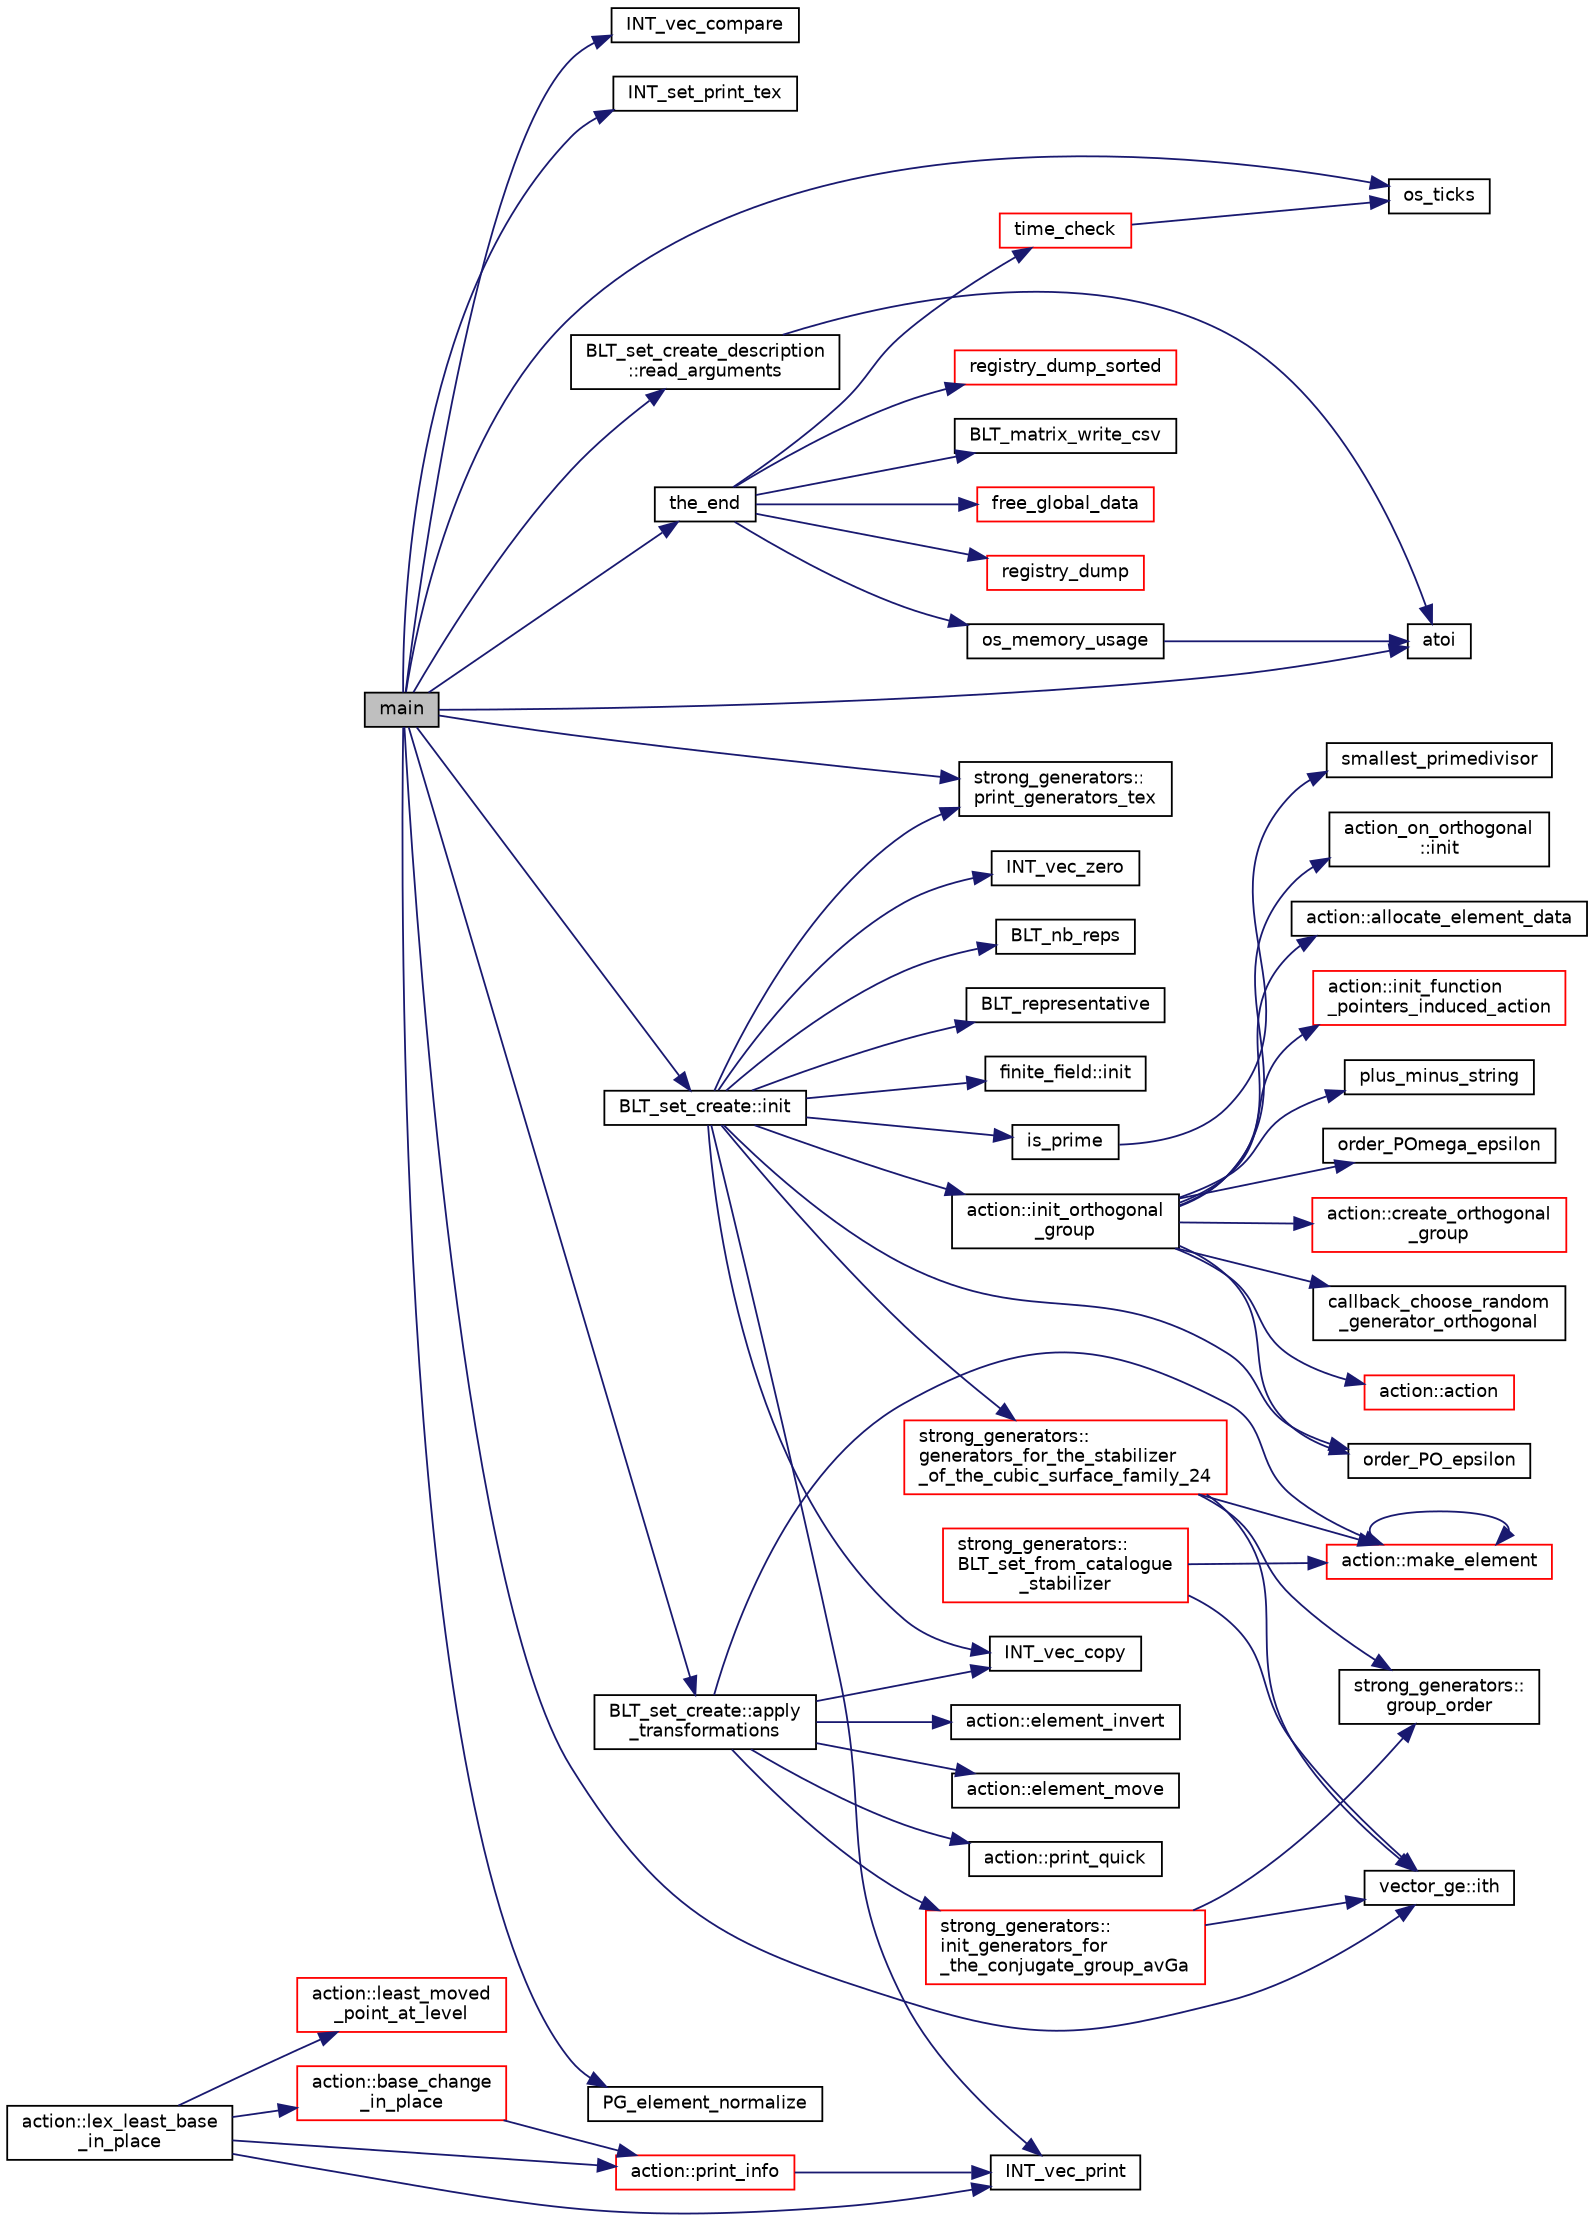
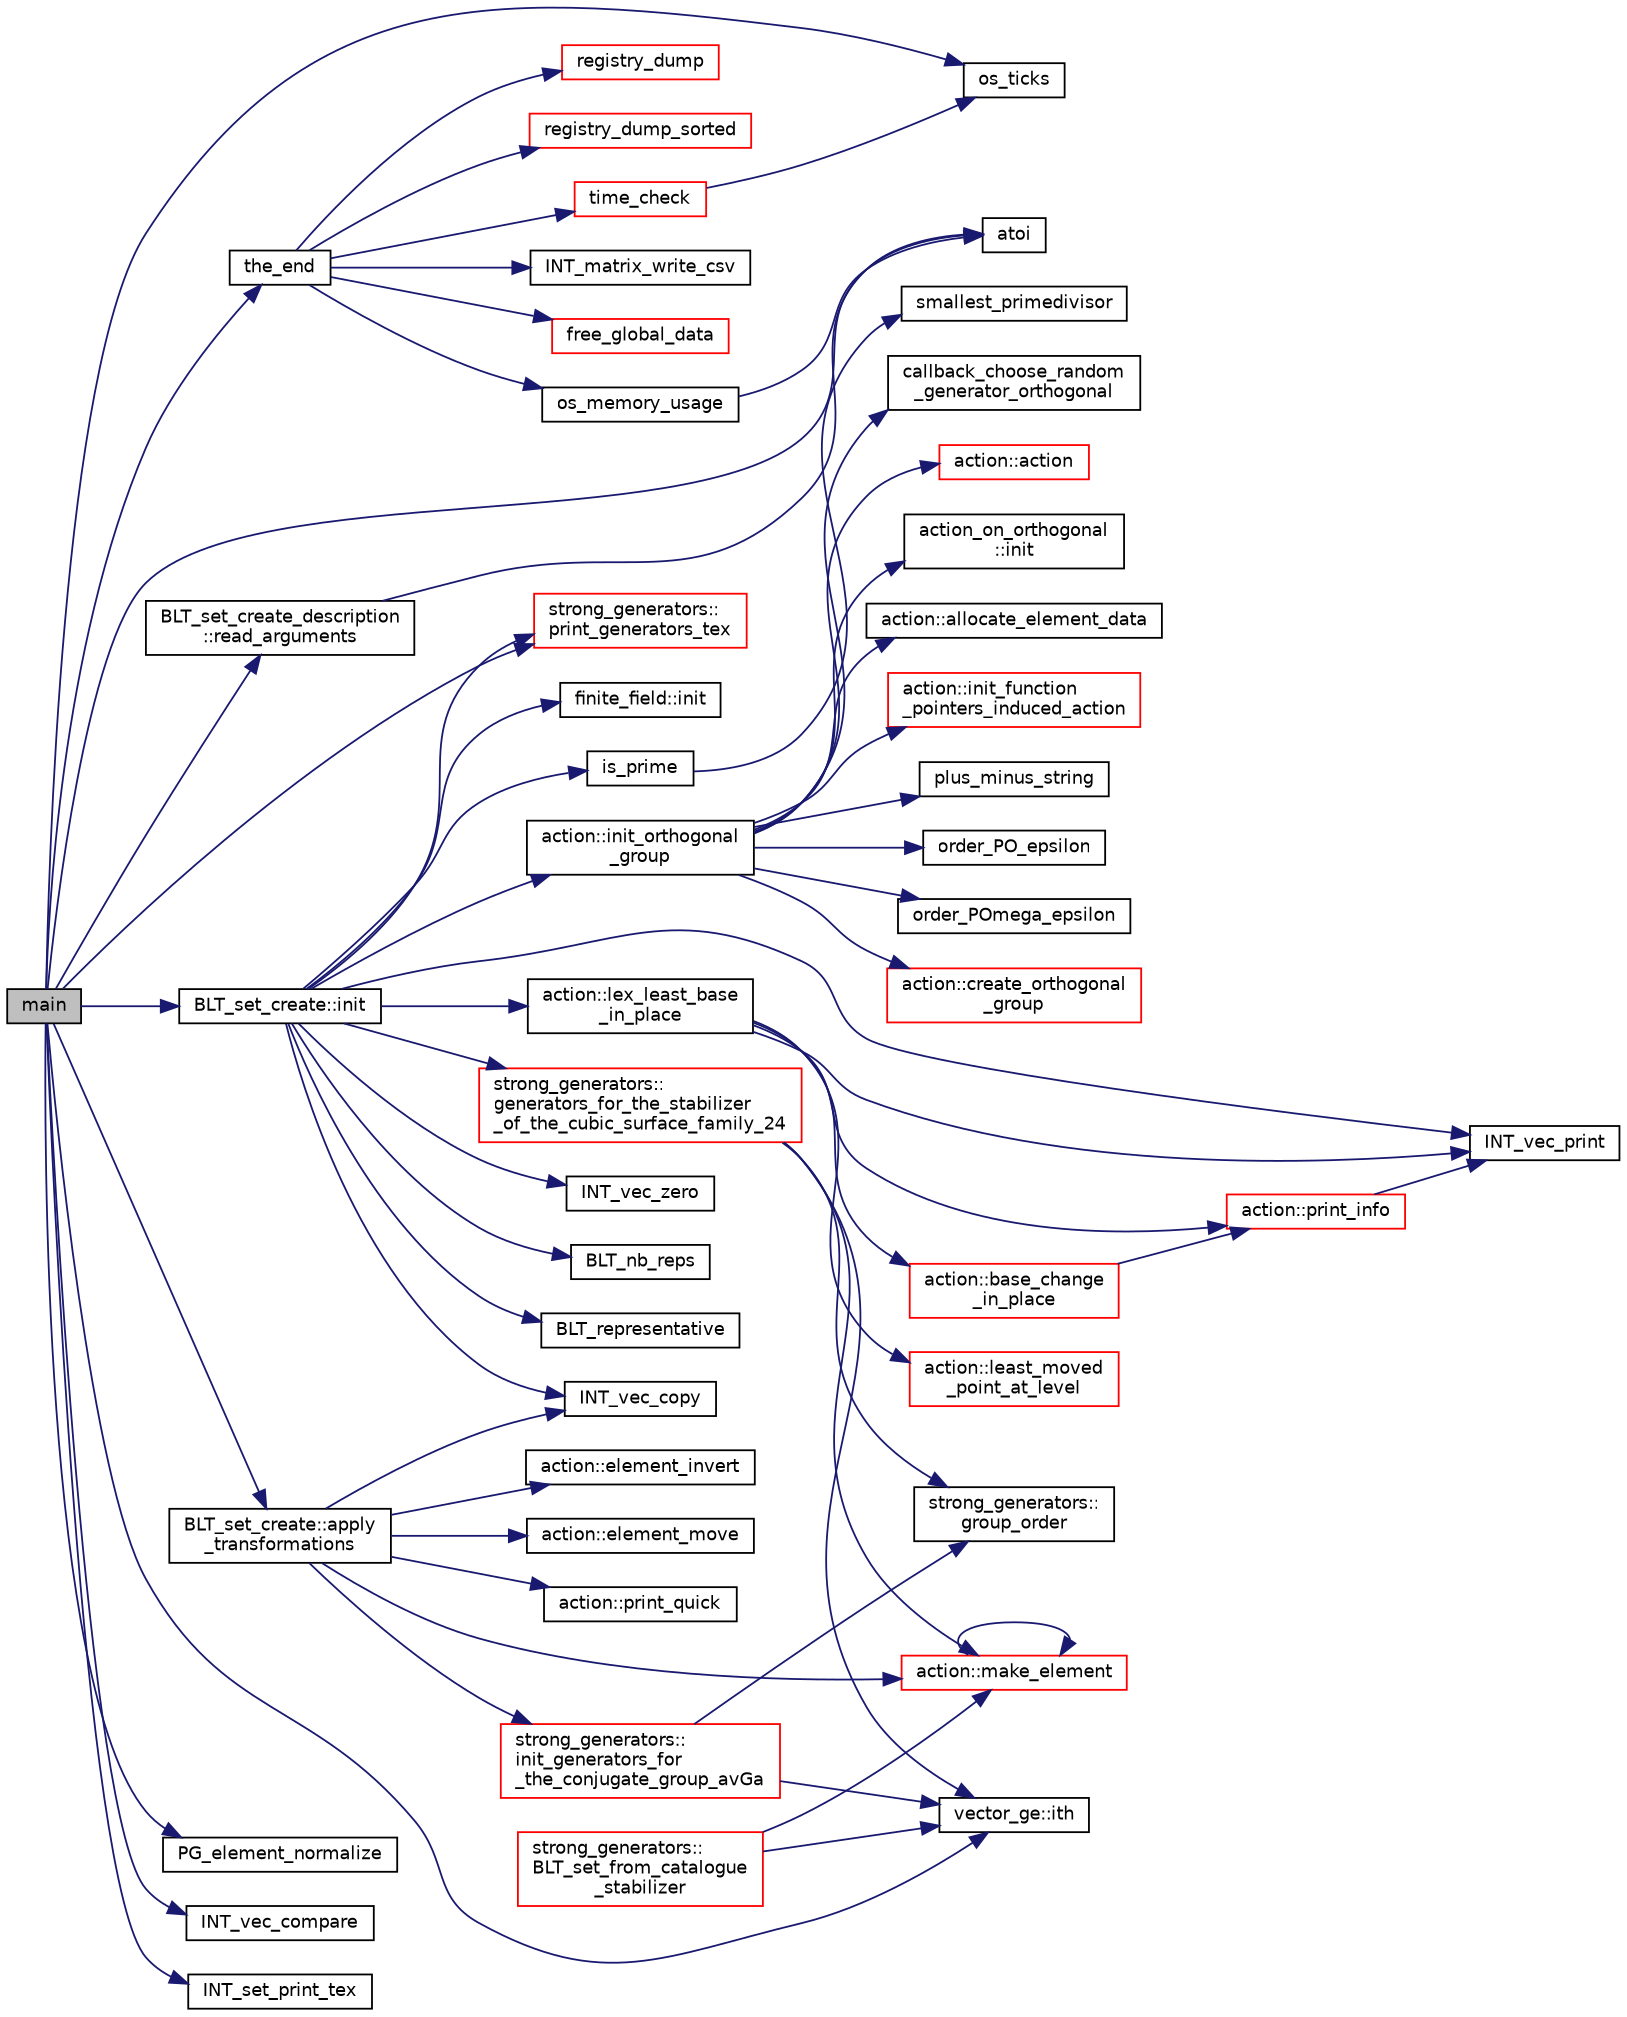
node "BLT_matrix_write_csv": label "BLT_matrix_write_csv" -> "INT_matrix_write_csv"
node "strong_generators:: print_generators_tex": color black -> red
edge "BLT_set_create::init" -> "order_PO_epsilon": now "BLT_set_create::init" -> "action::lex_least_base _in_place"
